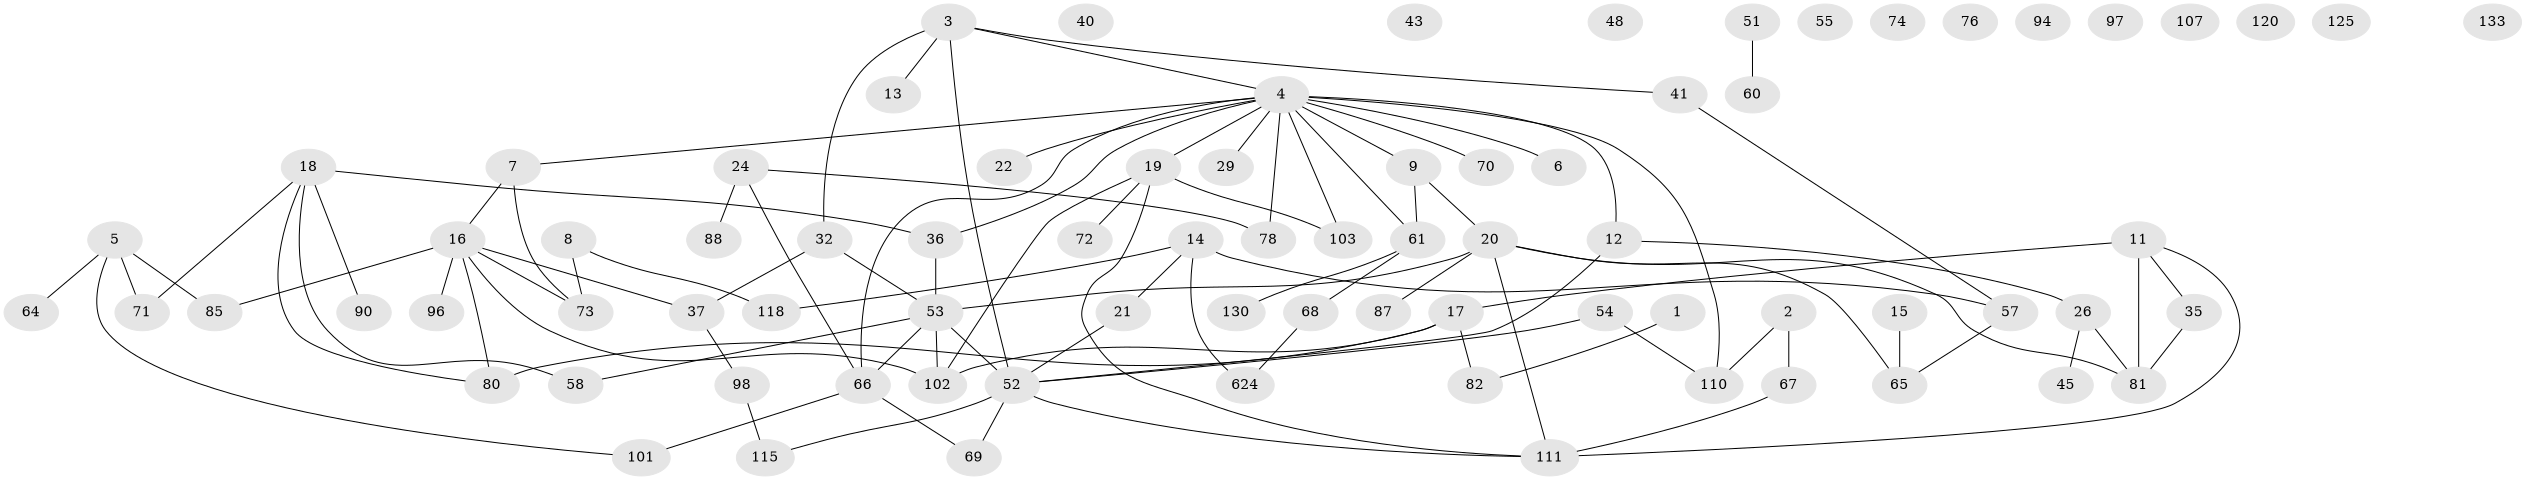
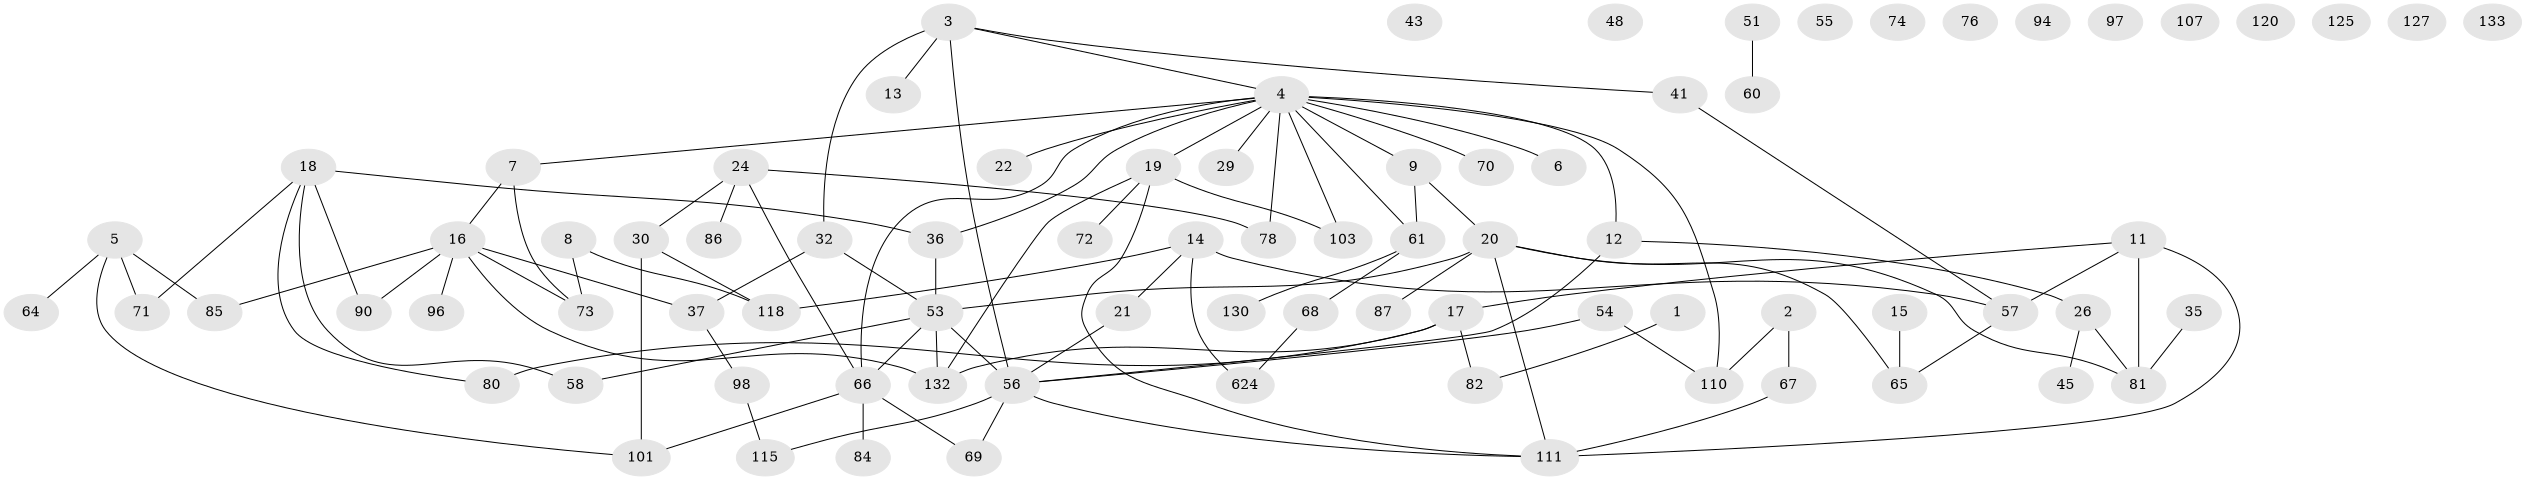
node "40": removed
node "127": added
node "30": added
node "88": label "88" -> "86"
edge "11" -- "35": now "11" -- "57"
edge "16" -- "80": now "16" -- "90"
node "102": label "102" -> "132"
node "52": label "52" -> "56"
node "84": added
